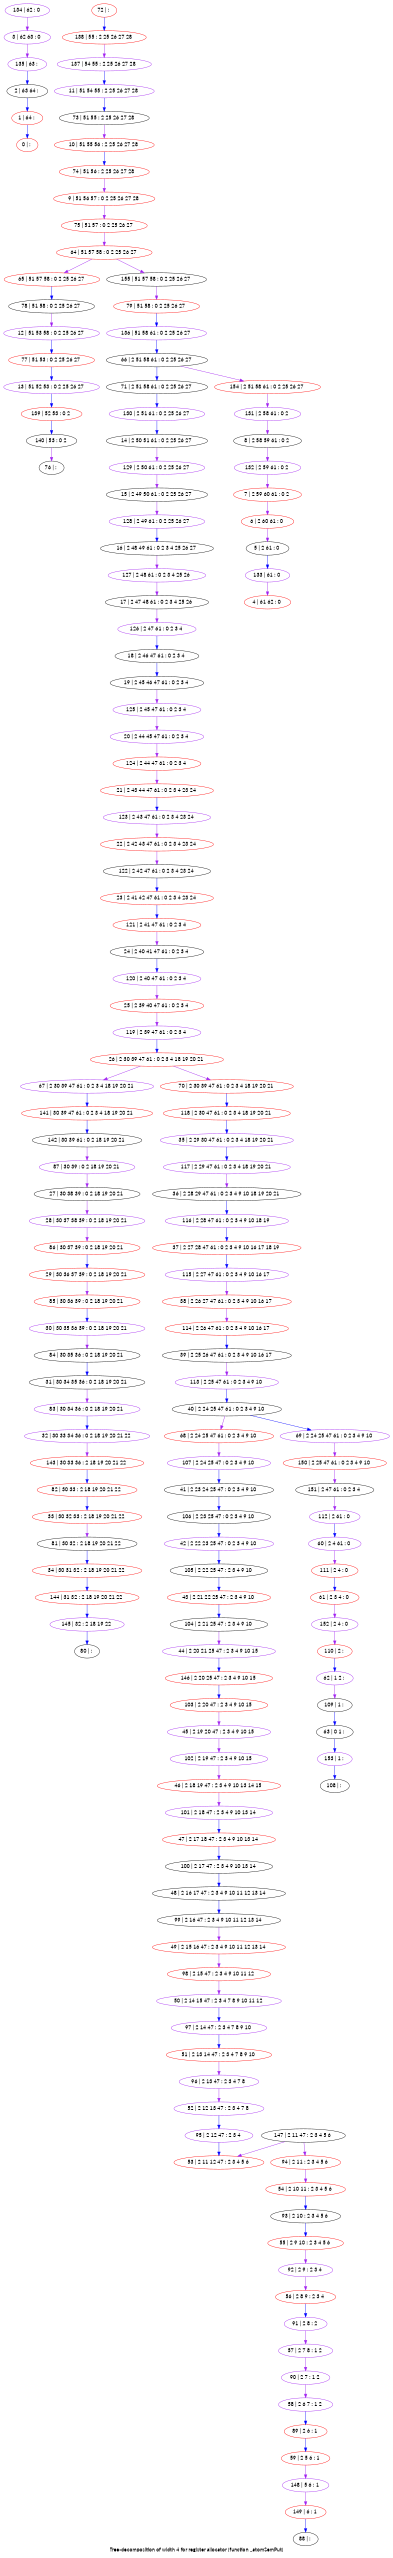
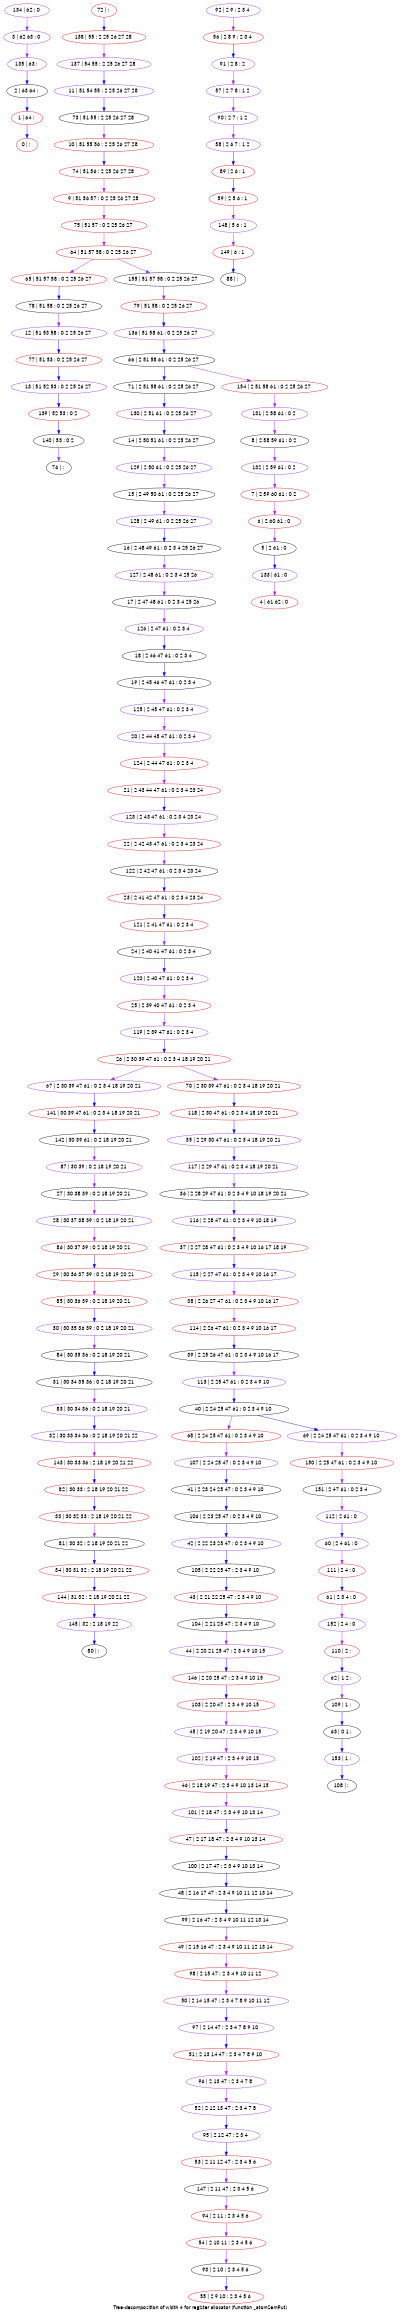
edge "147 | 2 11 47 : 2 3 4 5 6" -> "53 | 2 11 12 47 : 2 3 4 5 6": reversed
edge "54 | 2 10 11 : 2 3 4 5 6" -> "93 | 2 10 : 2 3 4 5 6": color blue -> purple
edge "55 | 2 9 10 : 2 3 4 5 6" -> "92 | 2 9 : 2 3 4": removed
